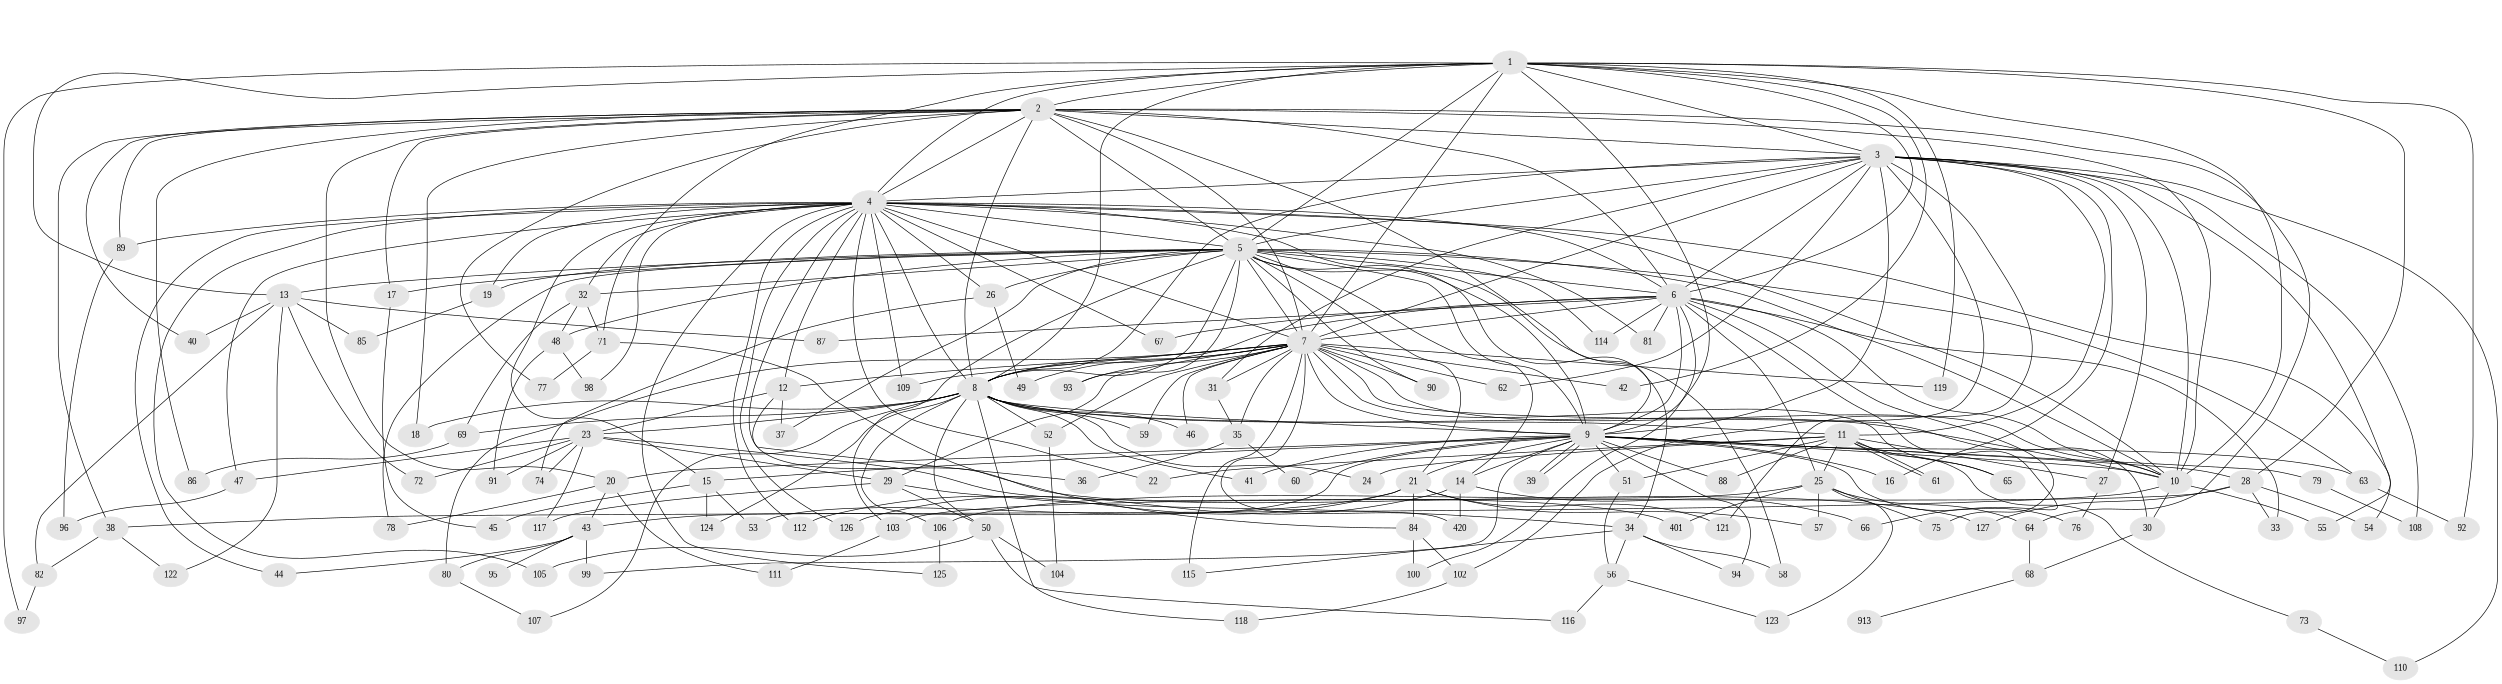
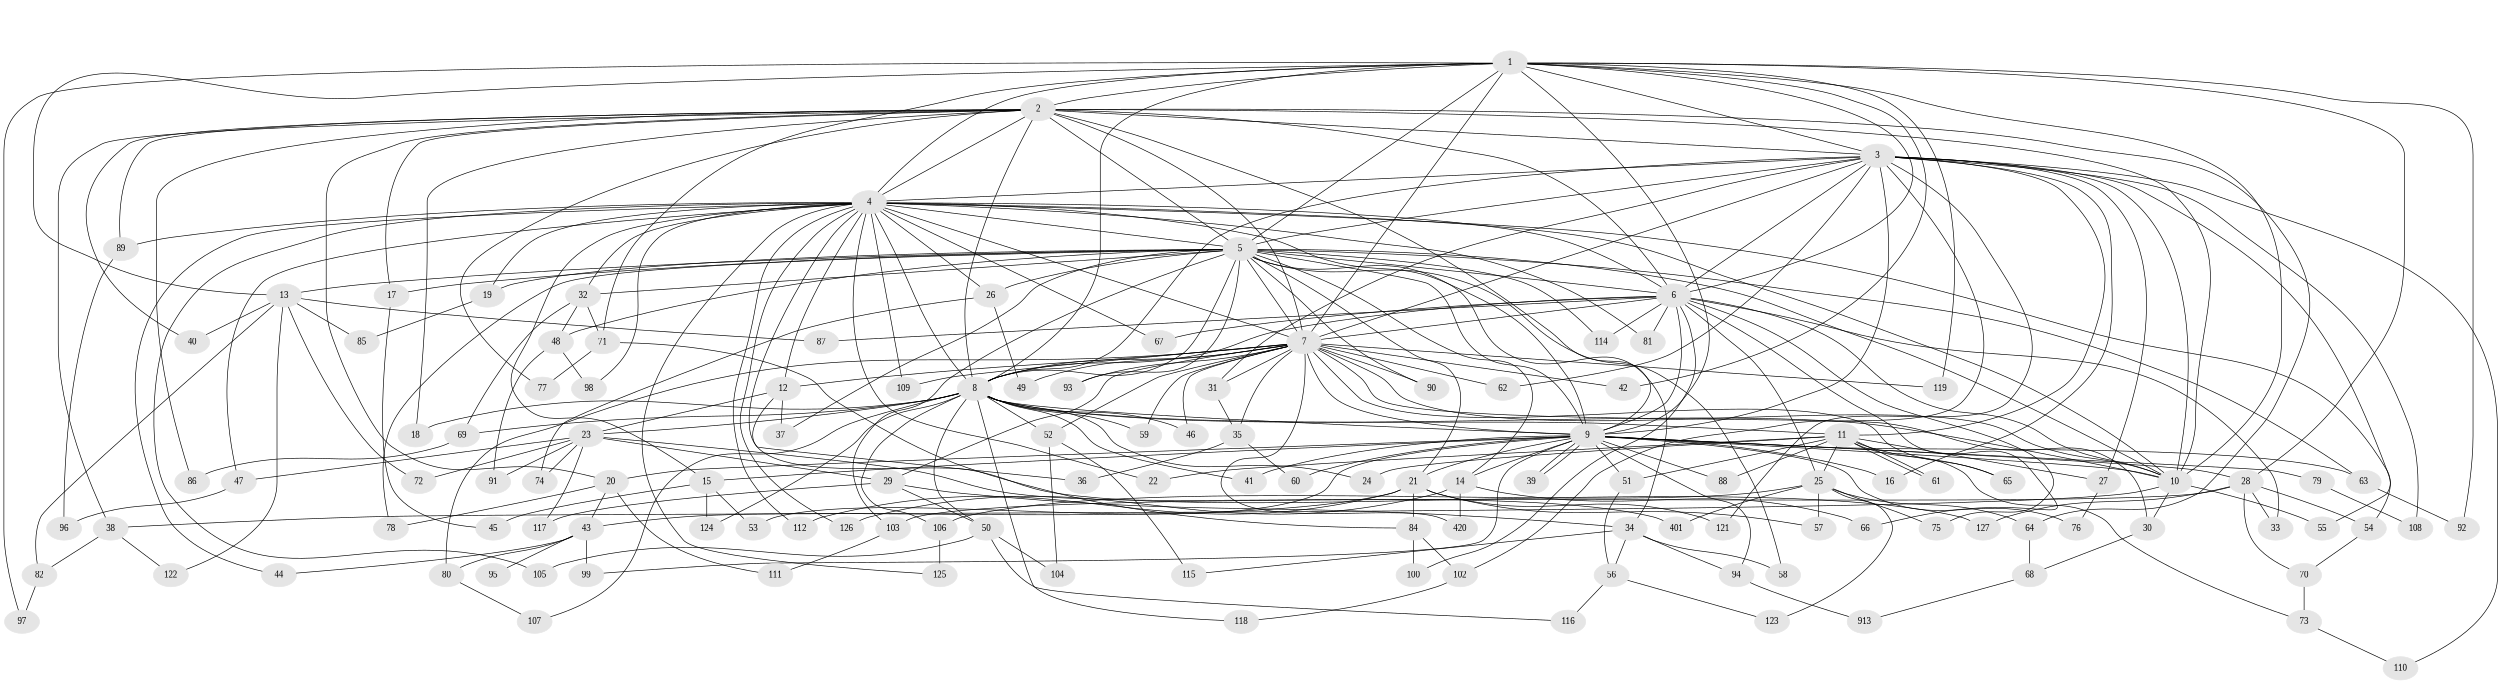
edge "7" -- "115": now "52" -- "115"
node "70": added
edge "94" -- "913": added
